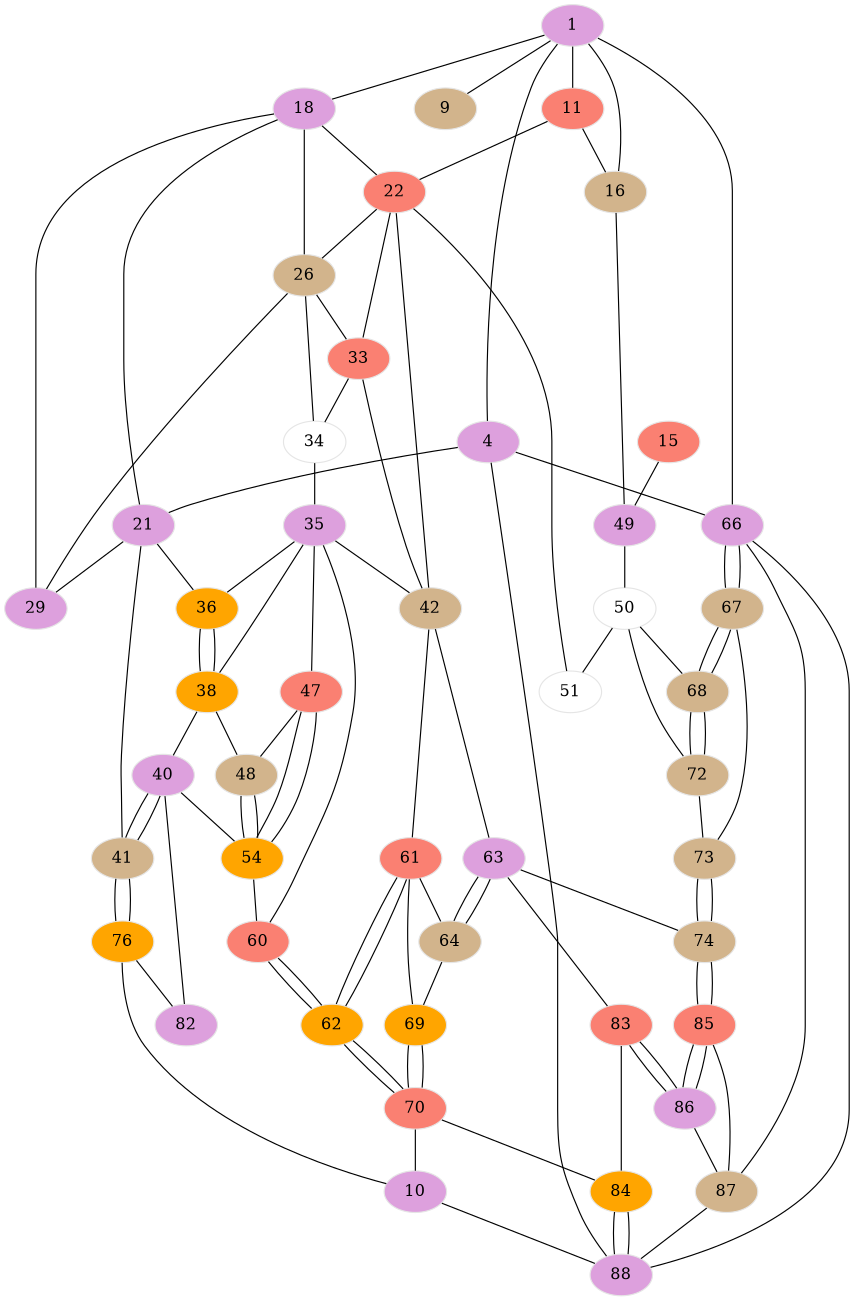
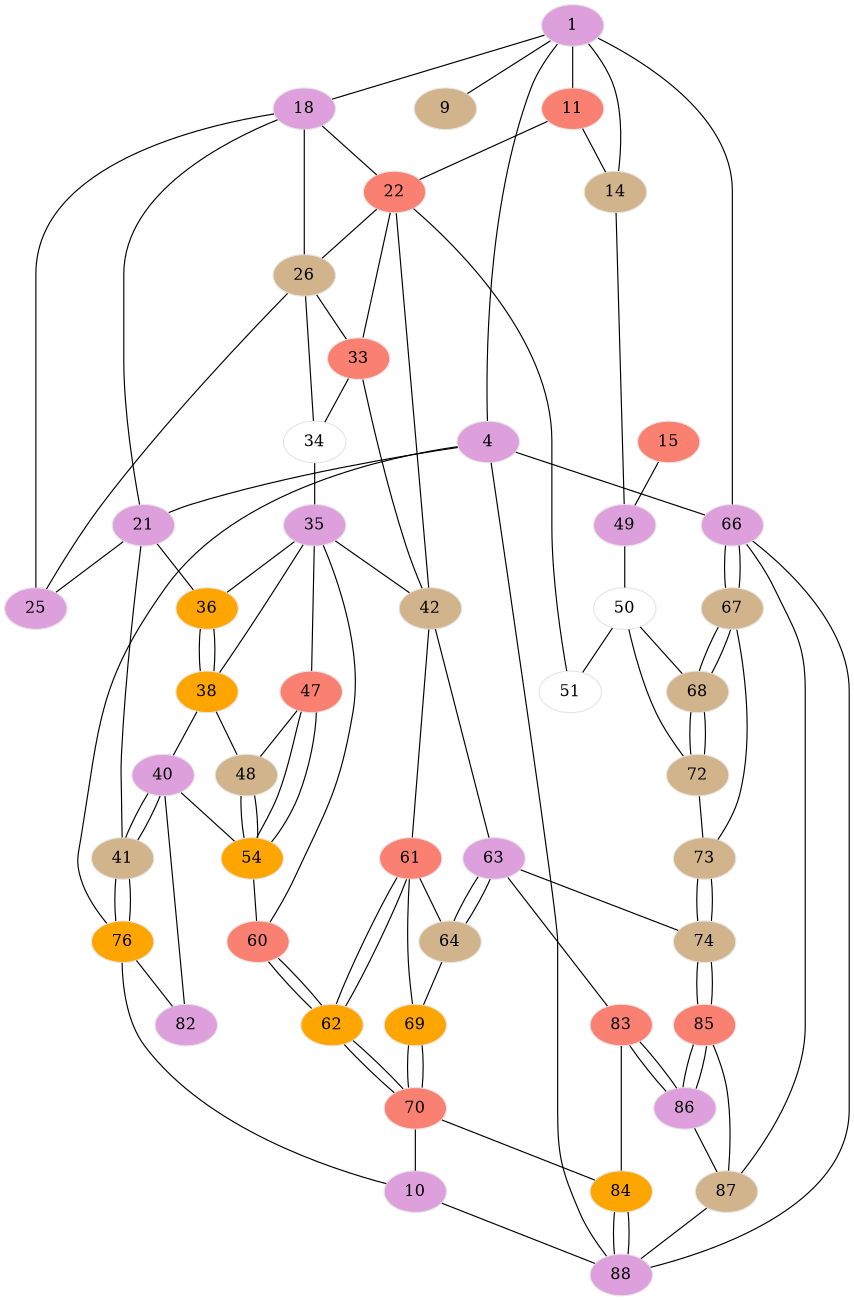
node "16": label "16" -> "14"
edge "4" -- "76": added
node "29": label "29" -> "25"
